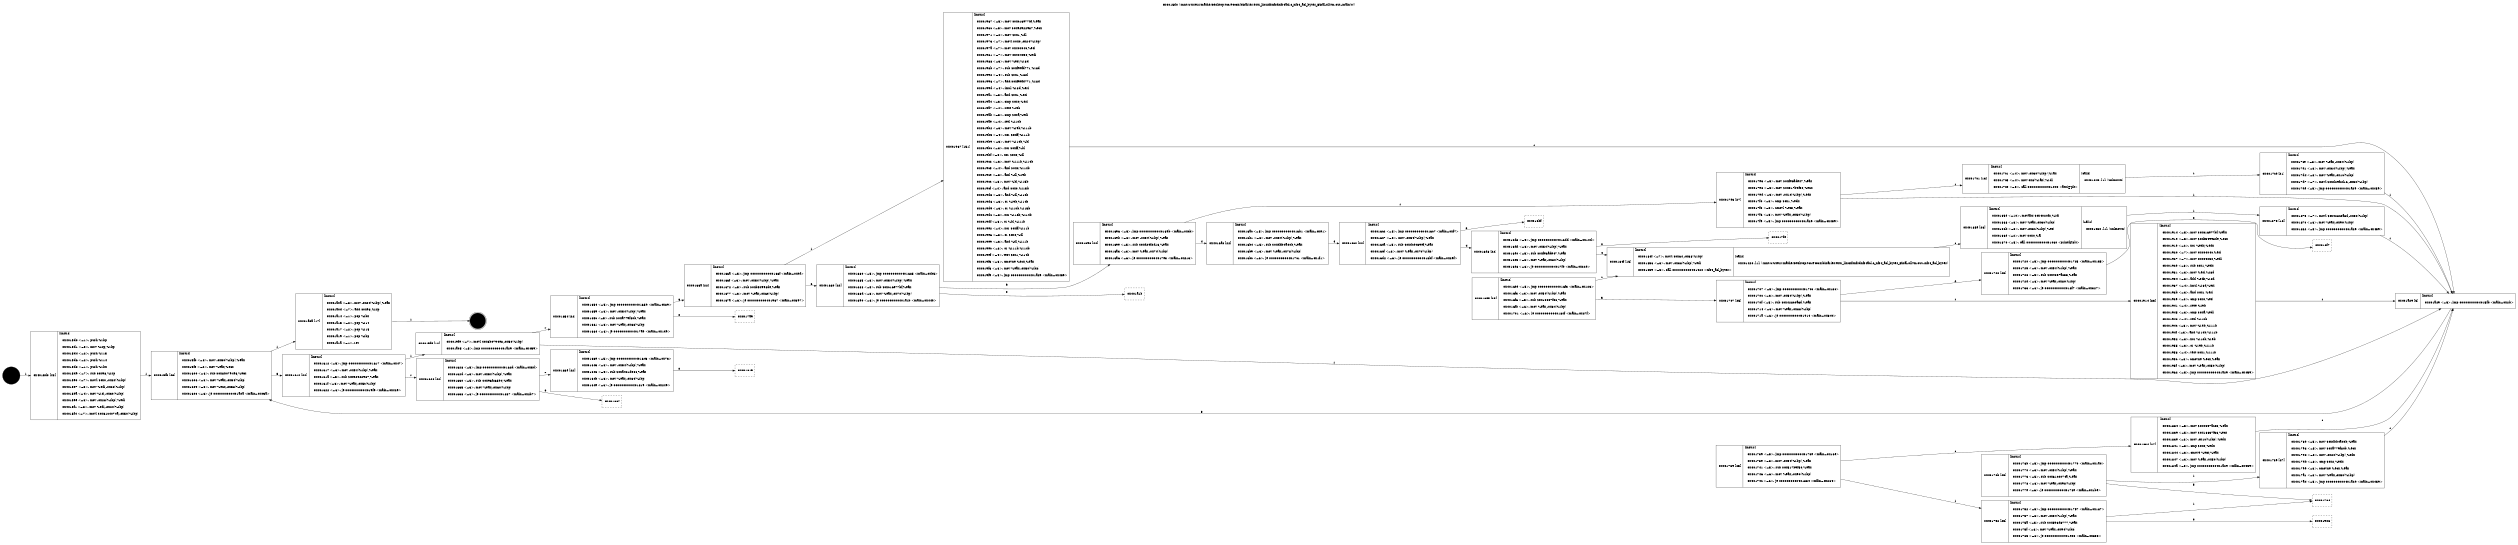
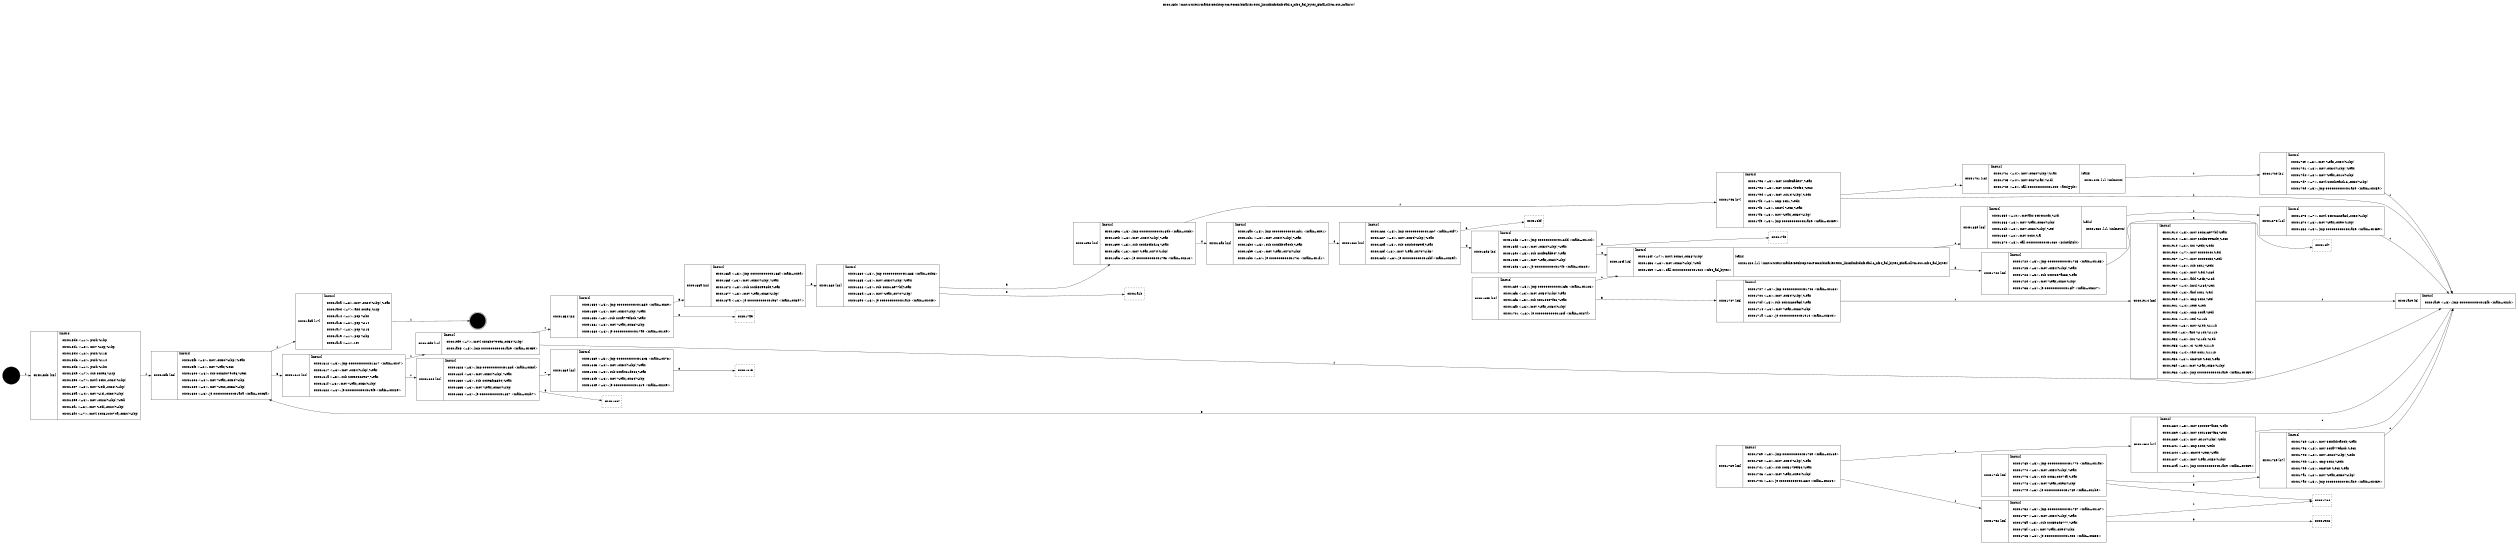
node "0x401967 [151]": removed
edge "0x401707 [25]" -> "0x401720 [25]": now "0x40184f [15]" -> "0x401720 [25]"
